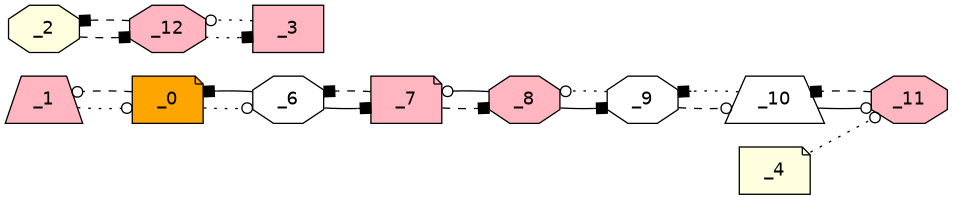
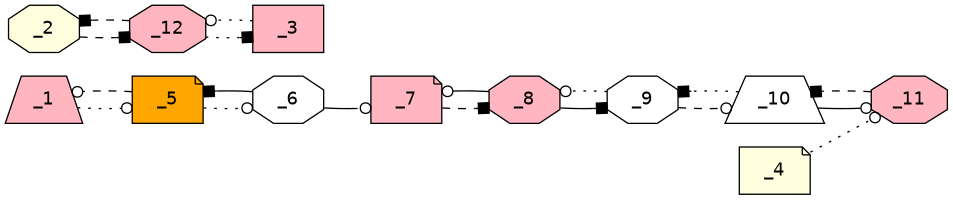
edge "_7" -> "_6": removed
node "_0": label "_0" -> "_5"
edge "_6" -> "_7": arrowhead box -> odot
